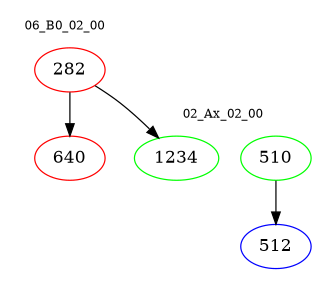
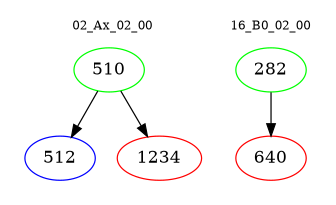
cluster "06_B0_02_00": label "06_B0_02_00" -> "16_B0_02_00"
node "282": color red -> green
edge "282" -> "1234": now "510" -> "1234"
node "1234": color green -> red
